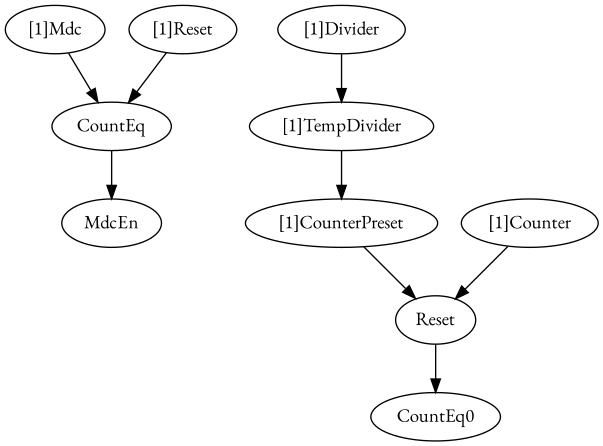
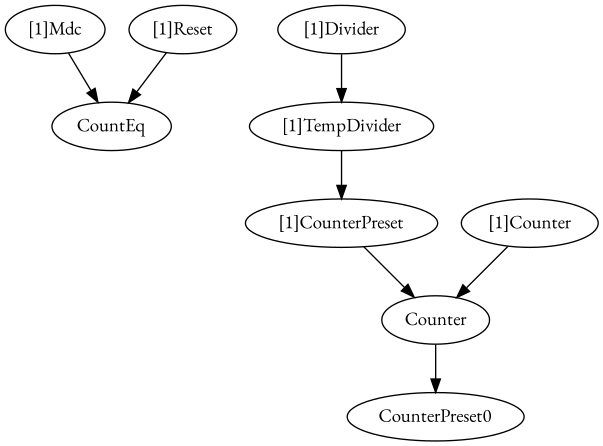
node "MdcEn": removed
node "Reset": label "Reset" -> "Counter"
node "CountEq0": label "CountEq0" -> "CounterPreset0"
